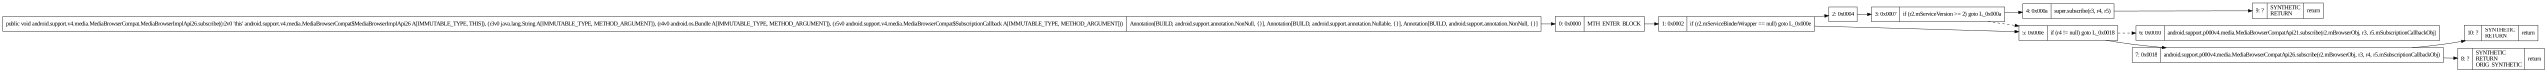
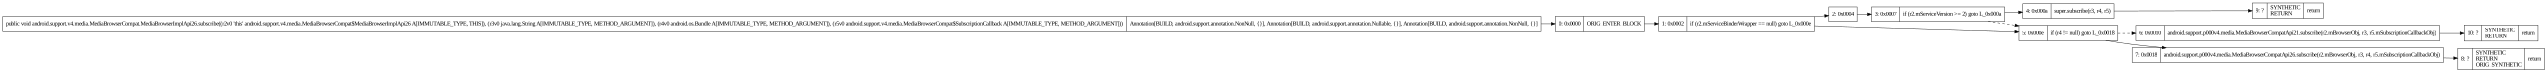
node "0: 0x0000": text "MTH_ENTER_BLOCK" -> "ORIG_ENTER_BLOCK"
edge "7: 0x0018" -> "10: ?": now "6: 0x0010" -> "10: ?"
